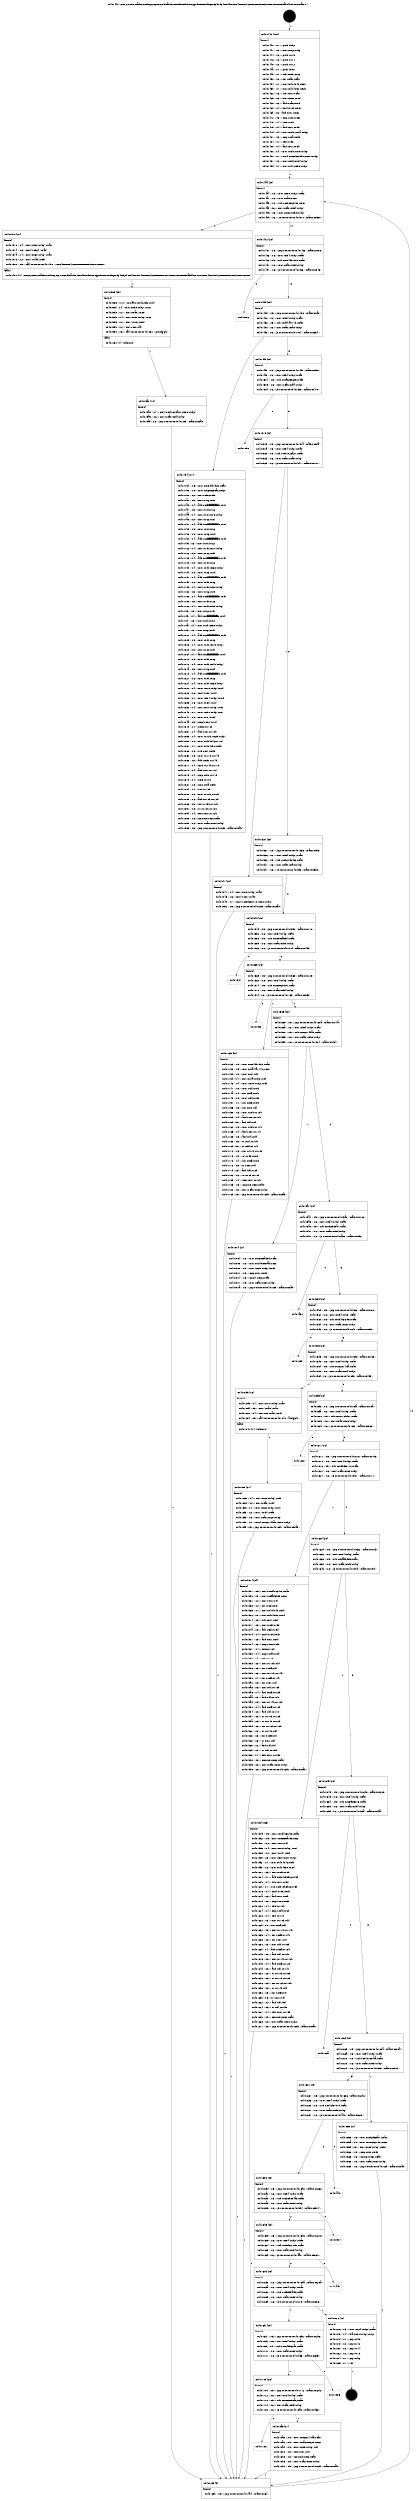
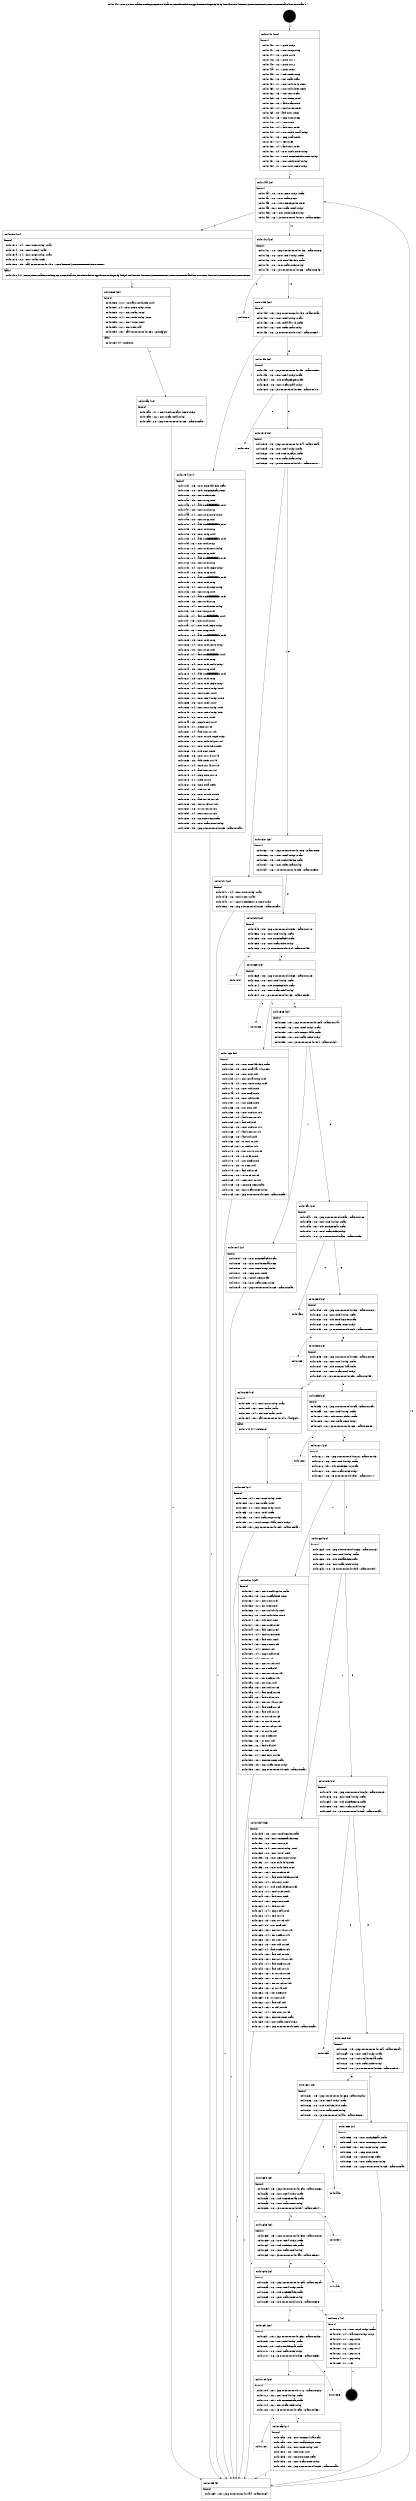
edge "0x40169d [28]" -> "0x4016b9 [28]": label " 2" -> " 4"
